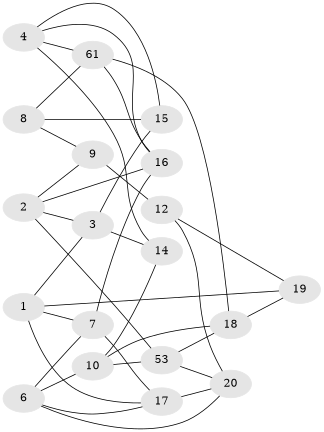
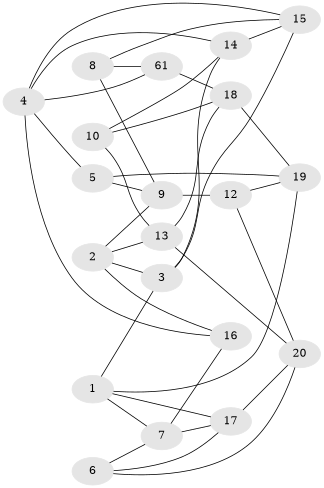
edge "15" -- "14": added
edge "61" -- "16": removed
node "5": added
node "53": label "53" -> "13"
edge "10" -- "6": removed
